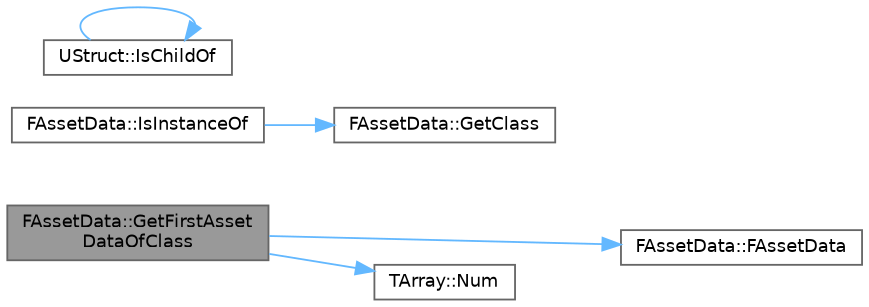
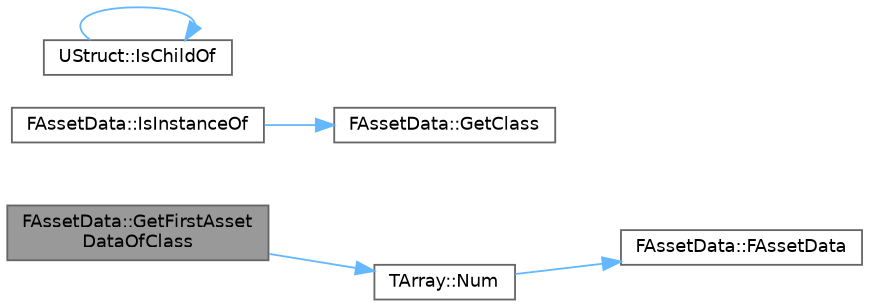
edge "FAssetData::GetFirstAsset DataOfClass" -> "FAssetData::FAssetData": now "TArray::Num" -> "FAssetData::FAssetData"
